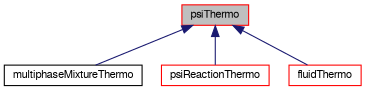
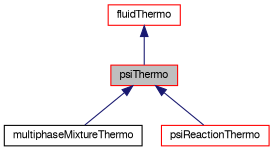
edge "fluidThermo" -> "psiThermo": reversed
